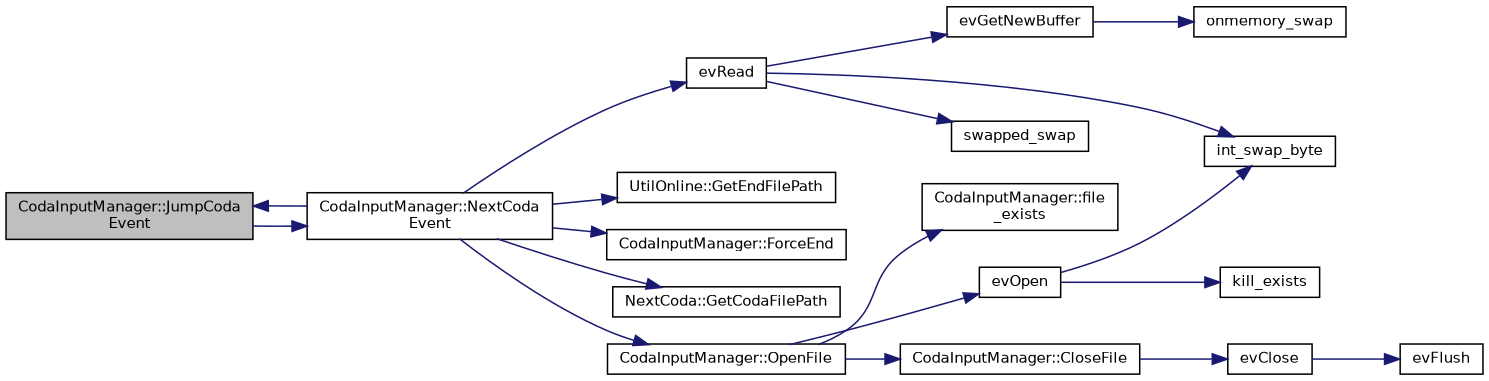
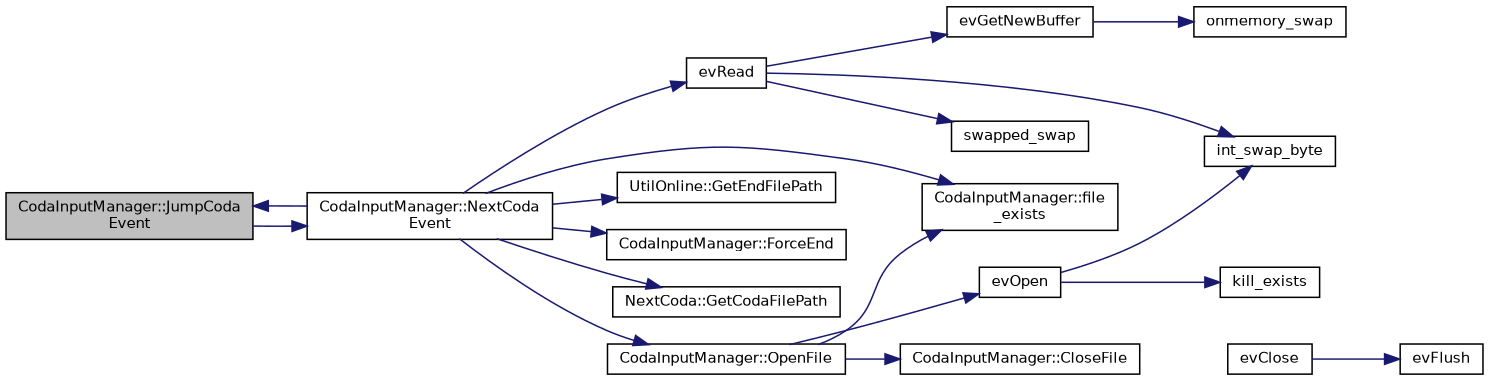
edge "CodaInputManager::NextCoda Event" -> "CodaInputManager::file _exists": added
edge "CodaInputManager::CloseFile" -> "evClose": removed
